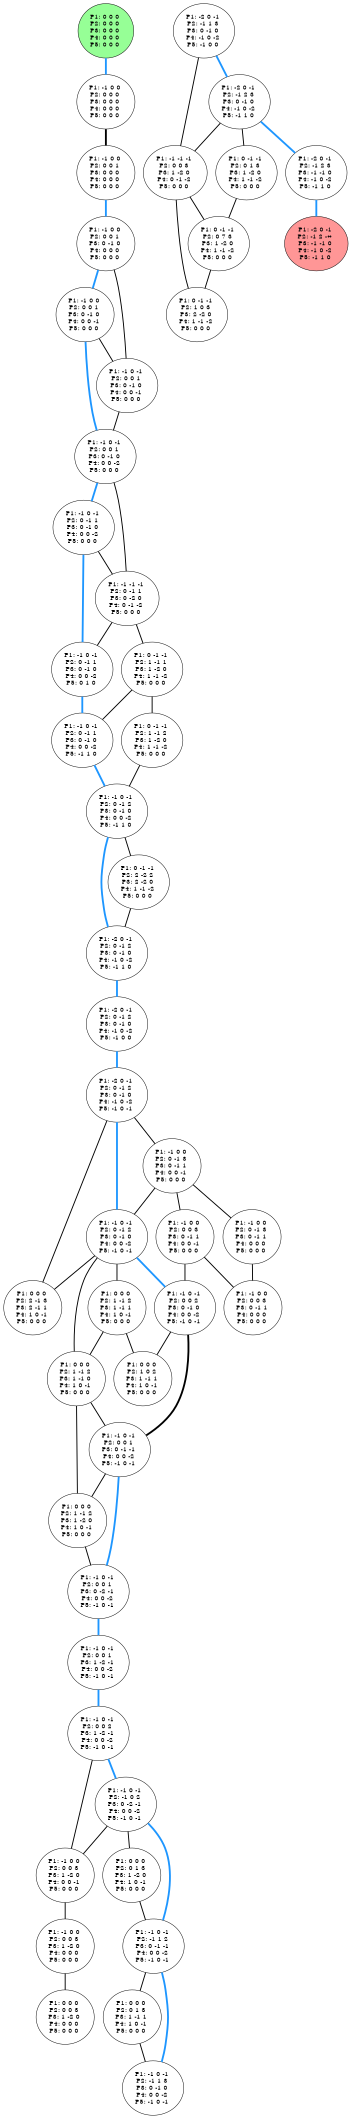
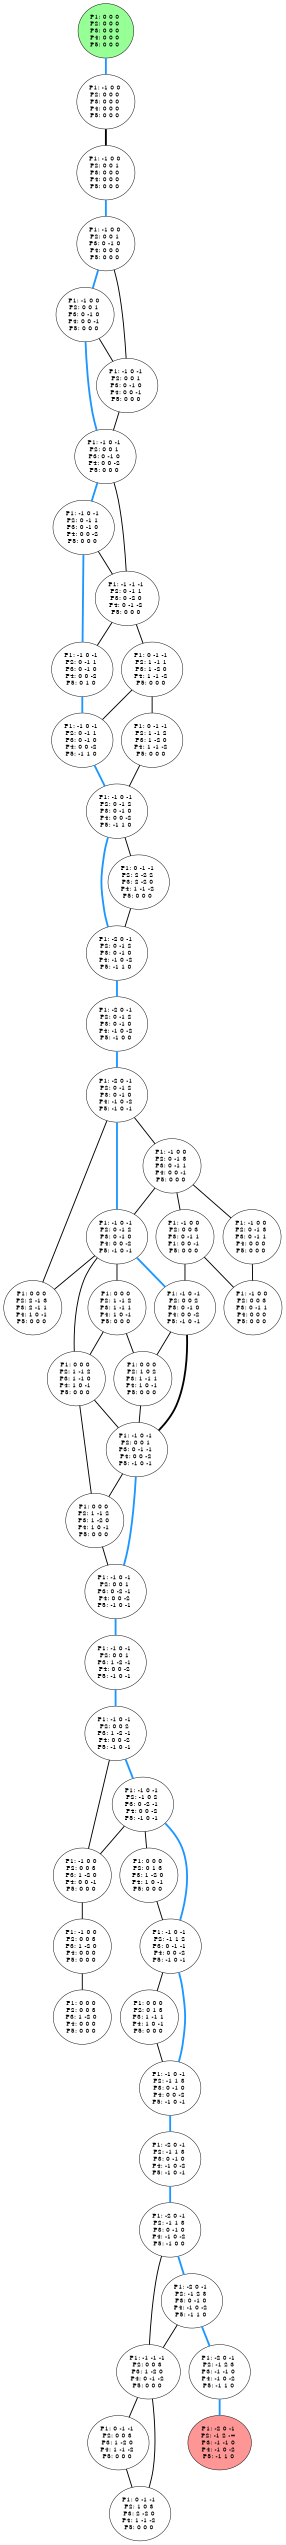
node "P1: 0 -1 -1 P2: 0 1 3 P3: 1 -2 0 P4: 1 -1 -2 P5: 0 0 0": removed
node "P1: 0 -1 -1 P2: 0 7 3 P3: 1 -2 0 P4: 1 -1 -2 P5: 0 0 0": label "P1: 0 -1 -1 P2: 0 7 3 P3: 1 -2 0 P4: 1 -1 -2 P5: 0 0 0" -> "P1: 0 -1 -1 P2: 0 0 3 P3: 1 -2 0 P4: 1 -1 -2 P5: 0 0 0"
node "P1: -1 0 0 P2: 0 0 3 P3: 0 -1 1 P4: 0 0 -1 P5: 0 0 0": label "P1: -1 0 0 P2: 0 0 3 P3: 0 -1 1 P4: 0 0 -1 P5: 0 0 0" -> "P1: -1 0 0 P2: 0 0 3 P3: 0 -1 1 P1: 0 0 -1 P5: 0 0 0"
edge "P1: 0 0 0 P2: 1 0 2 P3: 1 -1 1 P4: 1 0 -1 P5: 0 0 0" -- "P1: -1 0 -1 P2: 0 0 1 P3: 0 -1 -1 P4: 0 0 -2 P5: -1 0 -1": added
node "P1: -2 0 -1 P2: -1 1 3 P3: 0 -1 0 P4: -1 0 -2 P5: -1 0 -1": added
